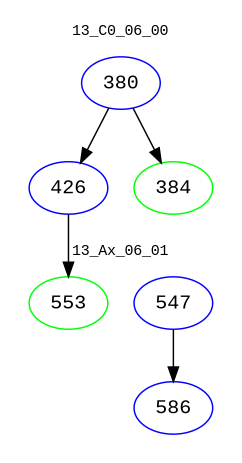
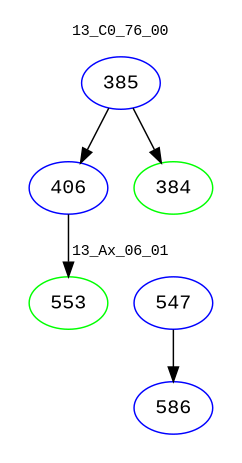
cluster "13_C0_06_00": label "13_C0_06_00" -> "13_C0_76_00"
node "380": label "380" -> "385"
node "426": label "426" -> "406"
